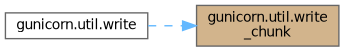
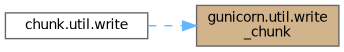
node "gunicorn.util.write": label "gunicorn.util.write" -> "chunk.util.write"
